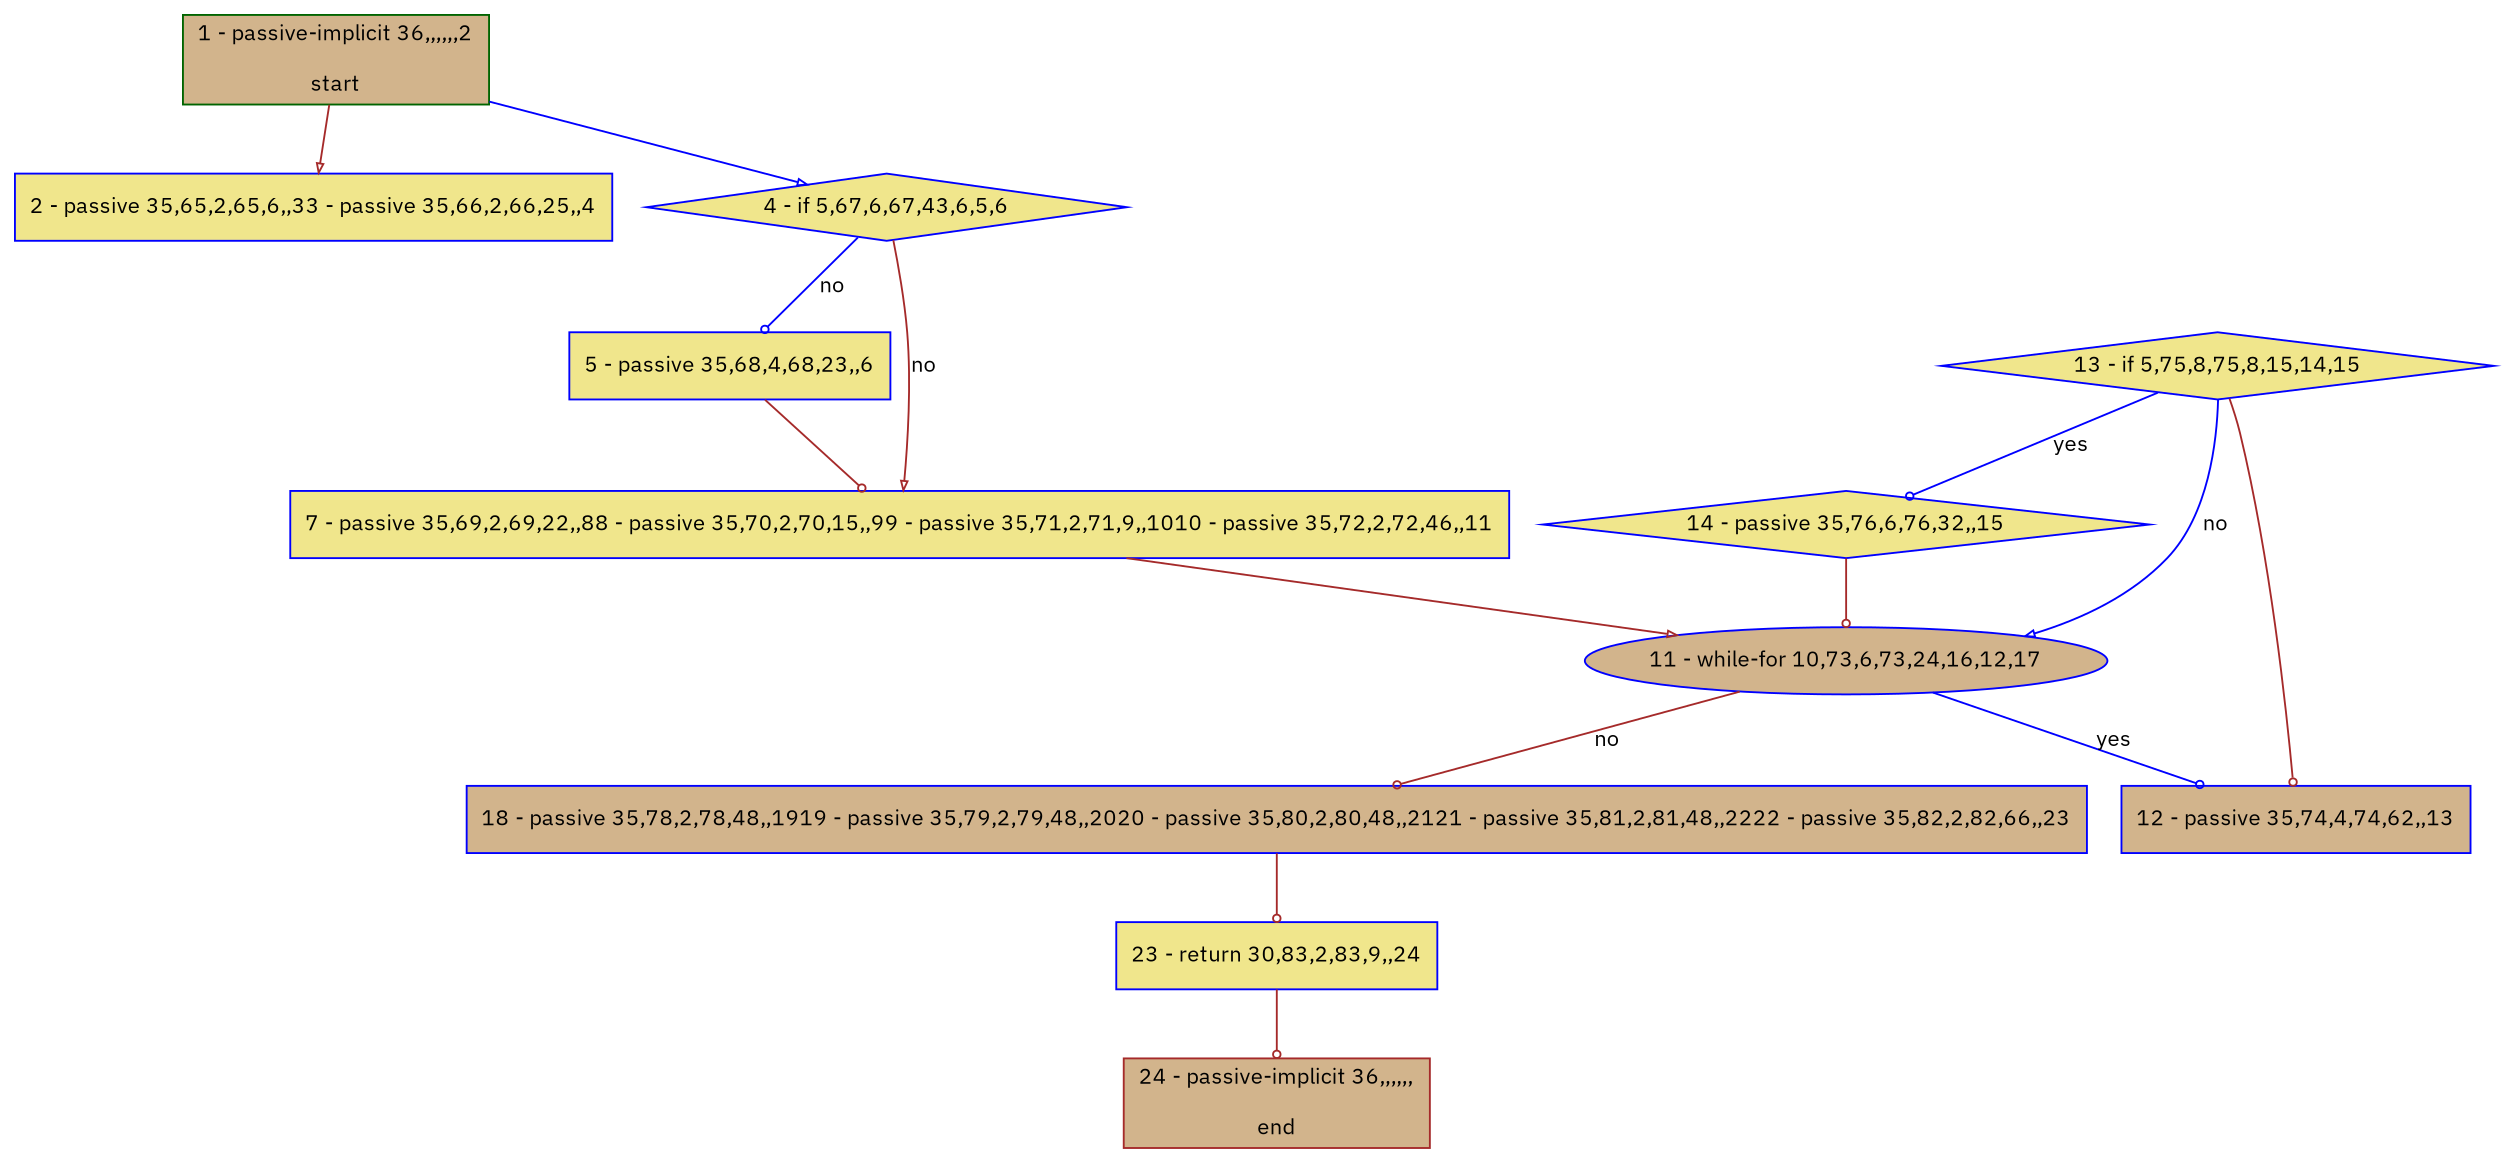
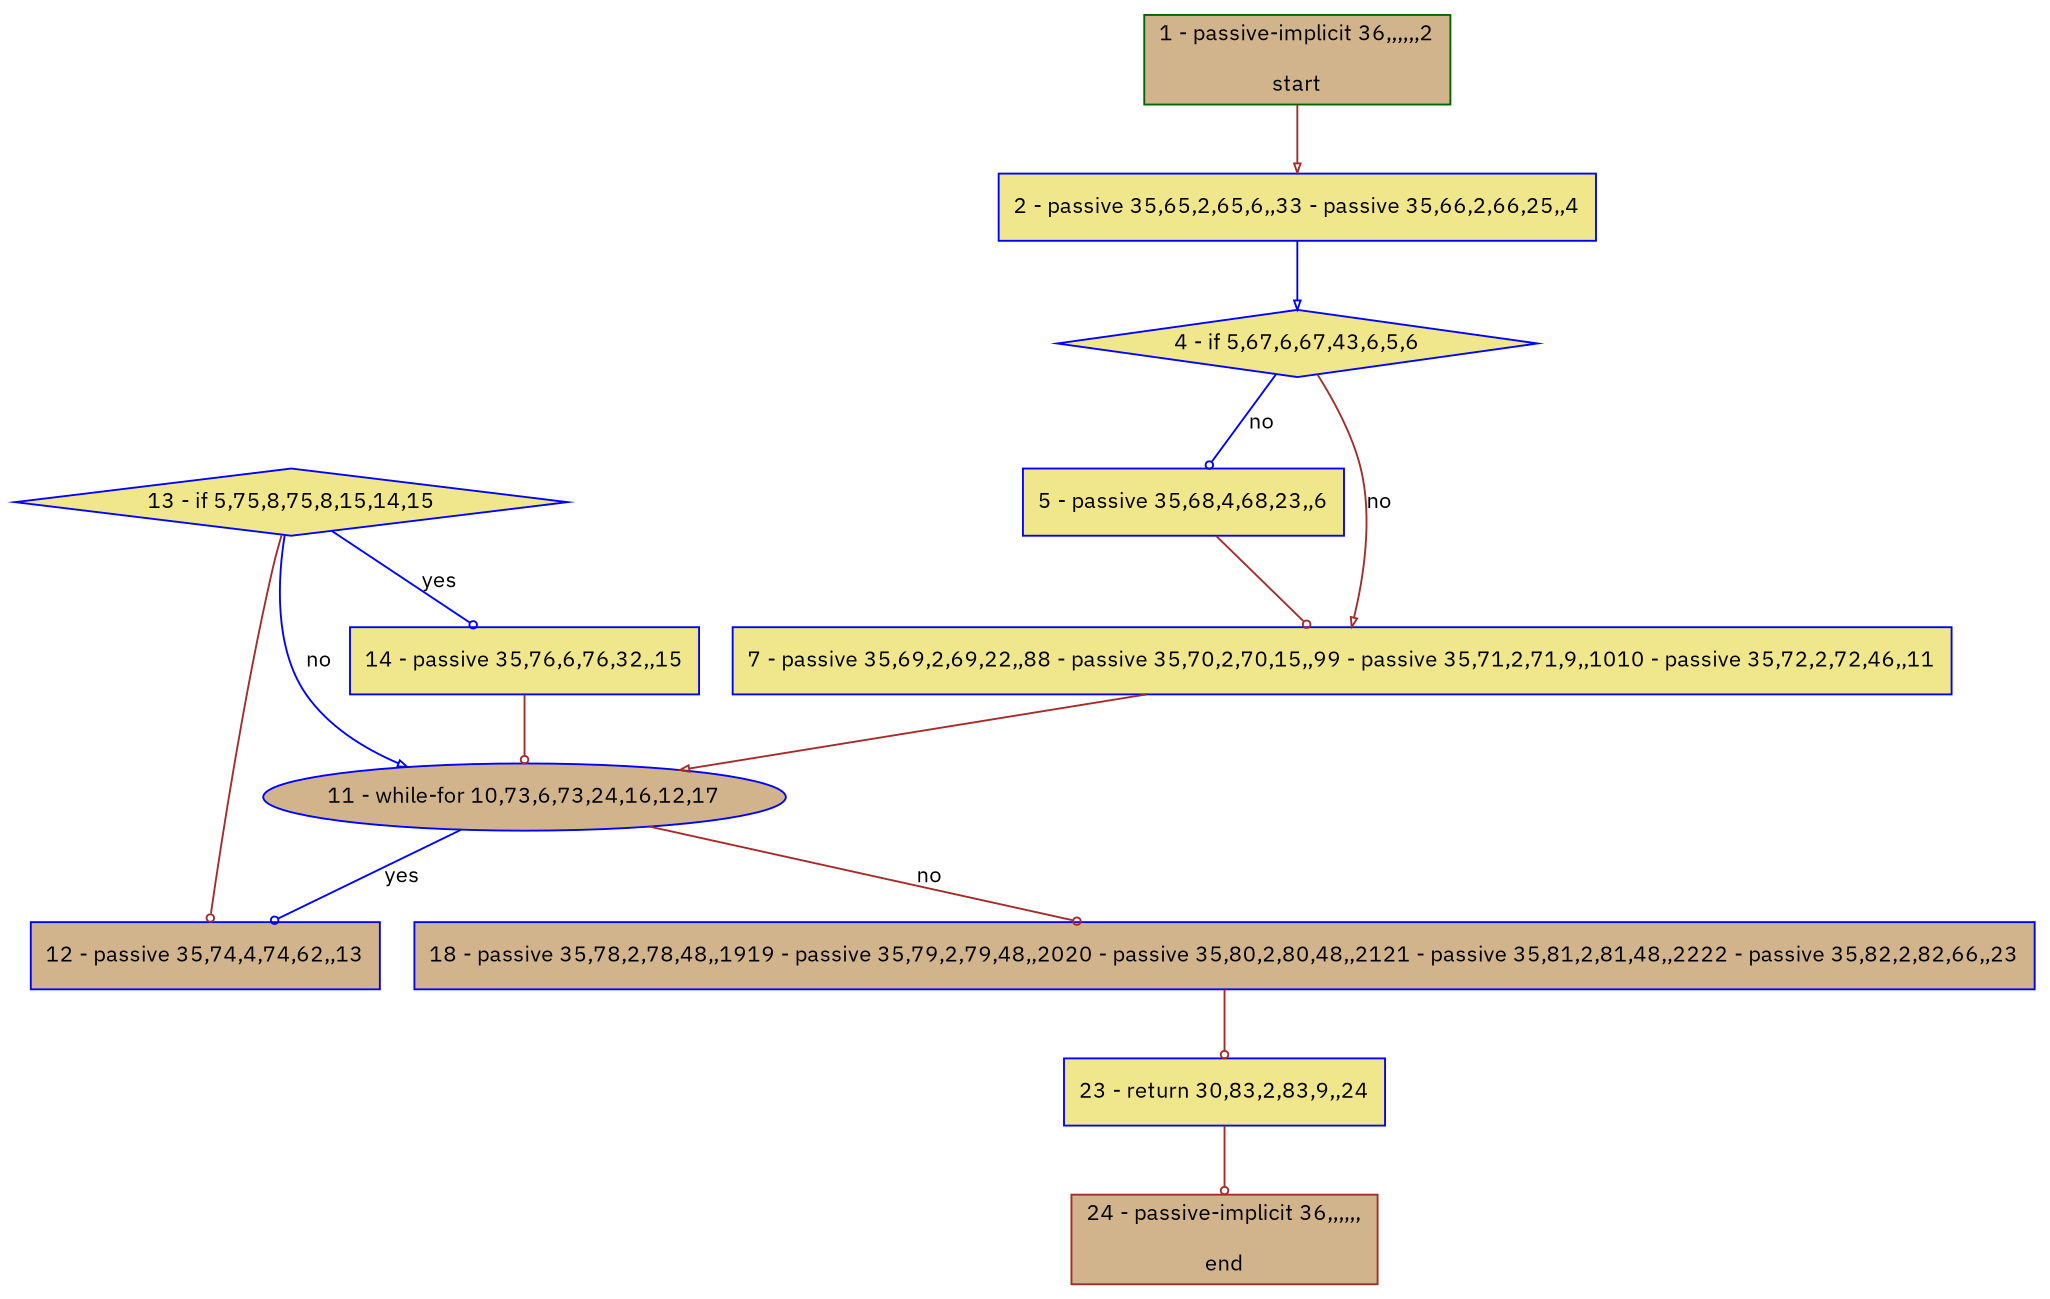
edge "1 - passive-implicit 36,,,,,,2 start" -> "4 - if 5,67,6,67,43,6,5,6": now "2 - passive 35,65,2,65,6,,33 - passive 35,66,2,66,25,,4" -> "4 - if 5,67,6,67,43,6,5,6"
node "14 - passive 35,76,6,76,32,,15": shape diamond -> box
